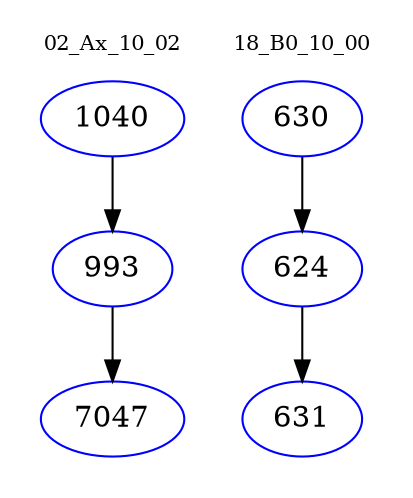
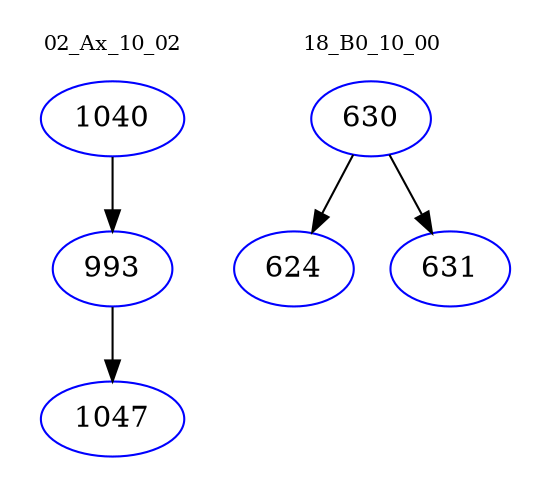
edge "624" -> "631": now "630" -> "631"
node "7047": label "7047" -> "1047"
